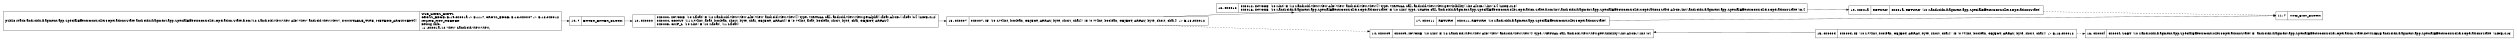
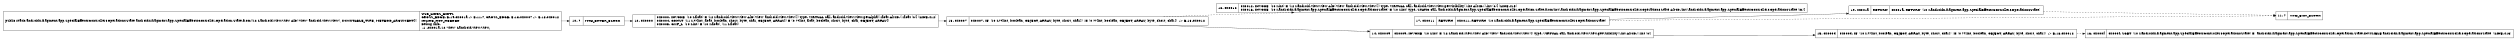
edge "18: 0x0012" -> "19: 0x001a": now "17: 0x0011" -> "19: 0x001a"
edge "13: 0x0007" -> "18: 0x0012": style solid -> dashed
edge "17: 0x0011" -> "11: ?": style solid -> dashed
node "10: ?": text "ENTER_ENTER_BLOCK" -> "MTH_ENTER_BLOCK"
edge "13: 0x0007" -> "14: 0x0009": style dashed -> solid
edge "15: 0x000d" -> "14: 0x0009": reversed
